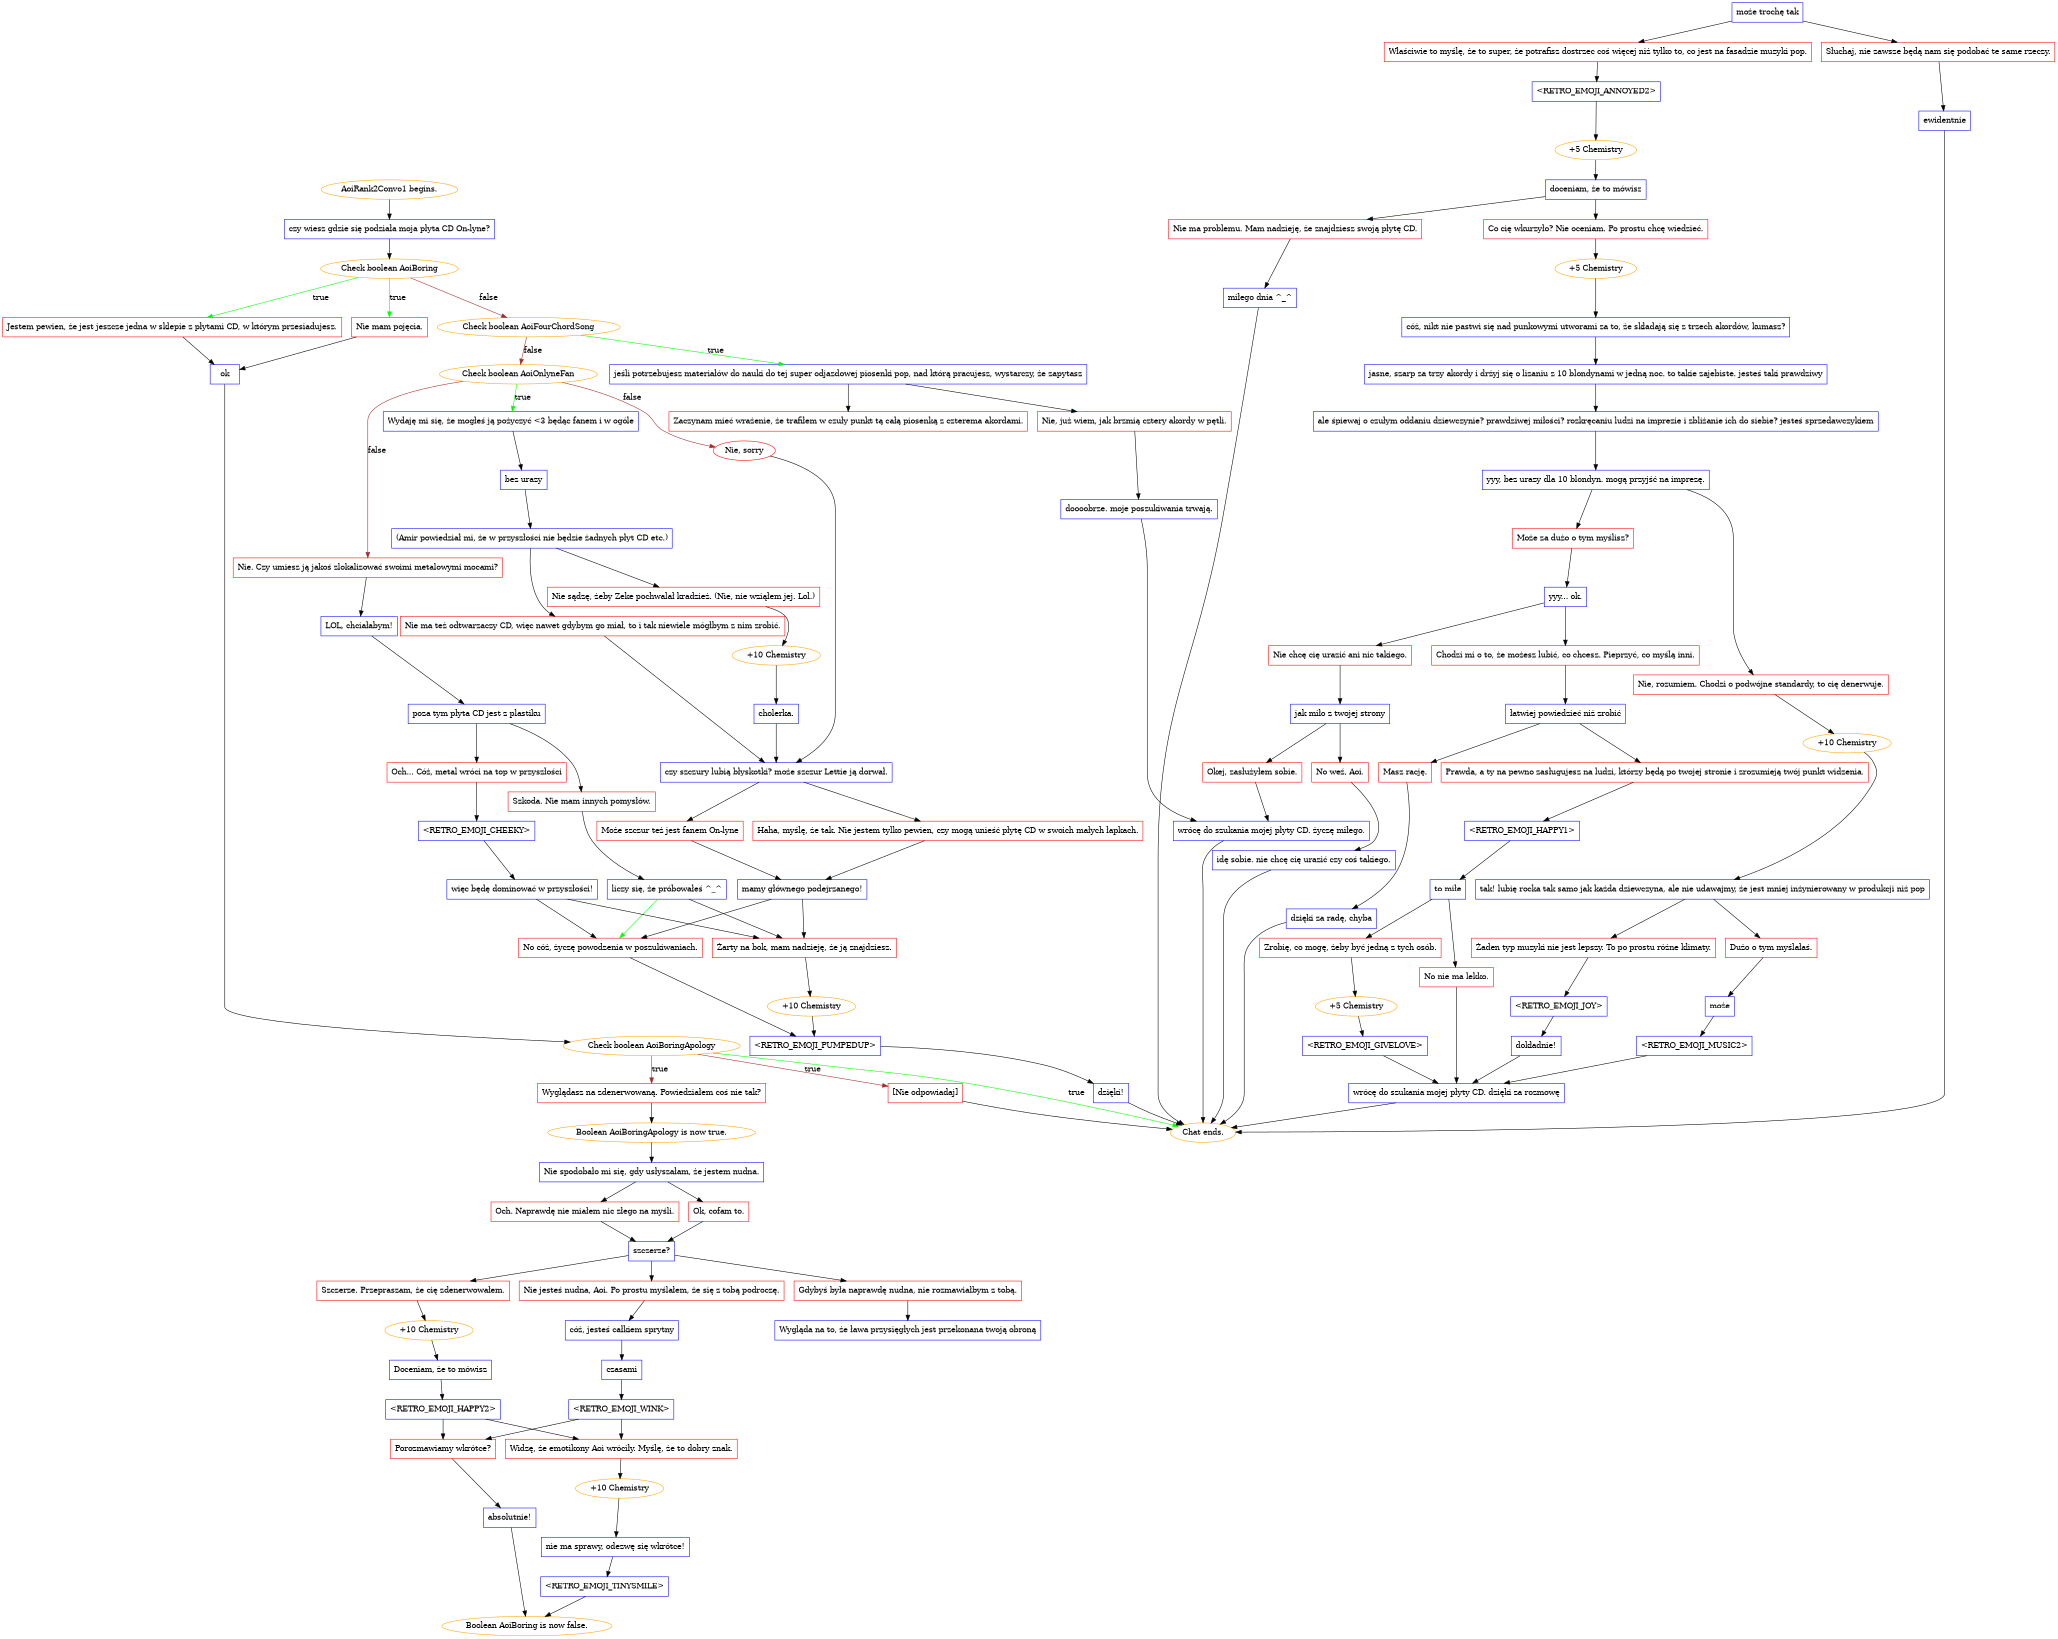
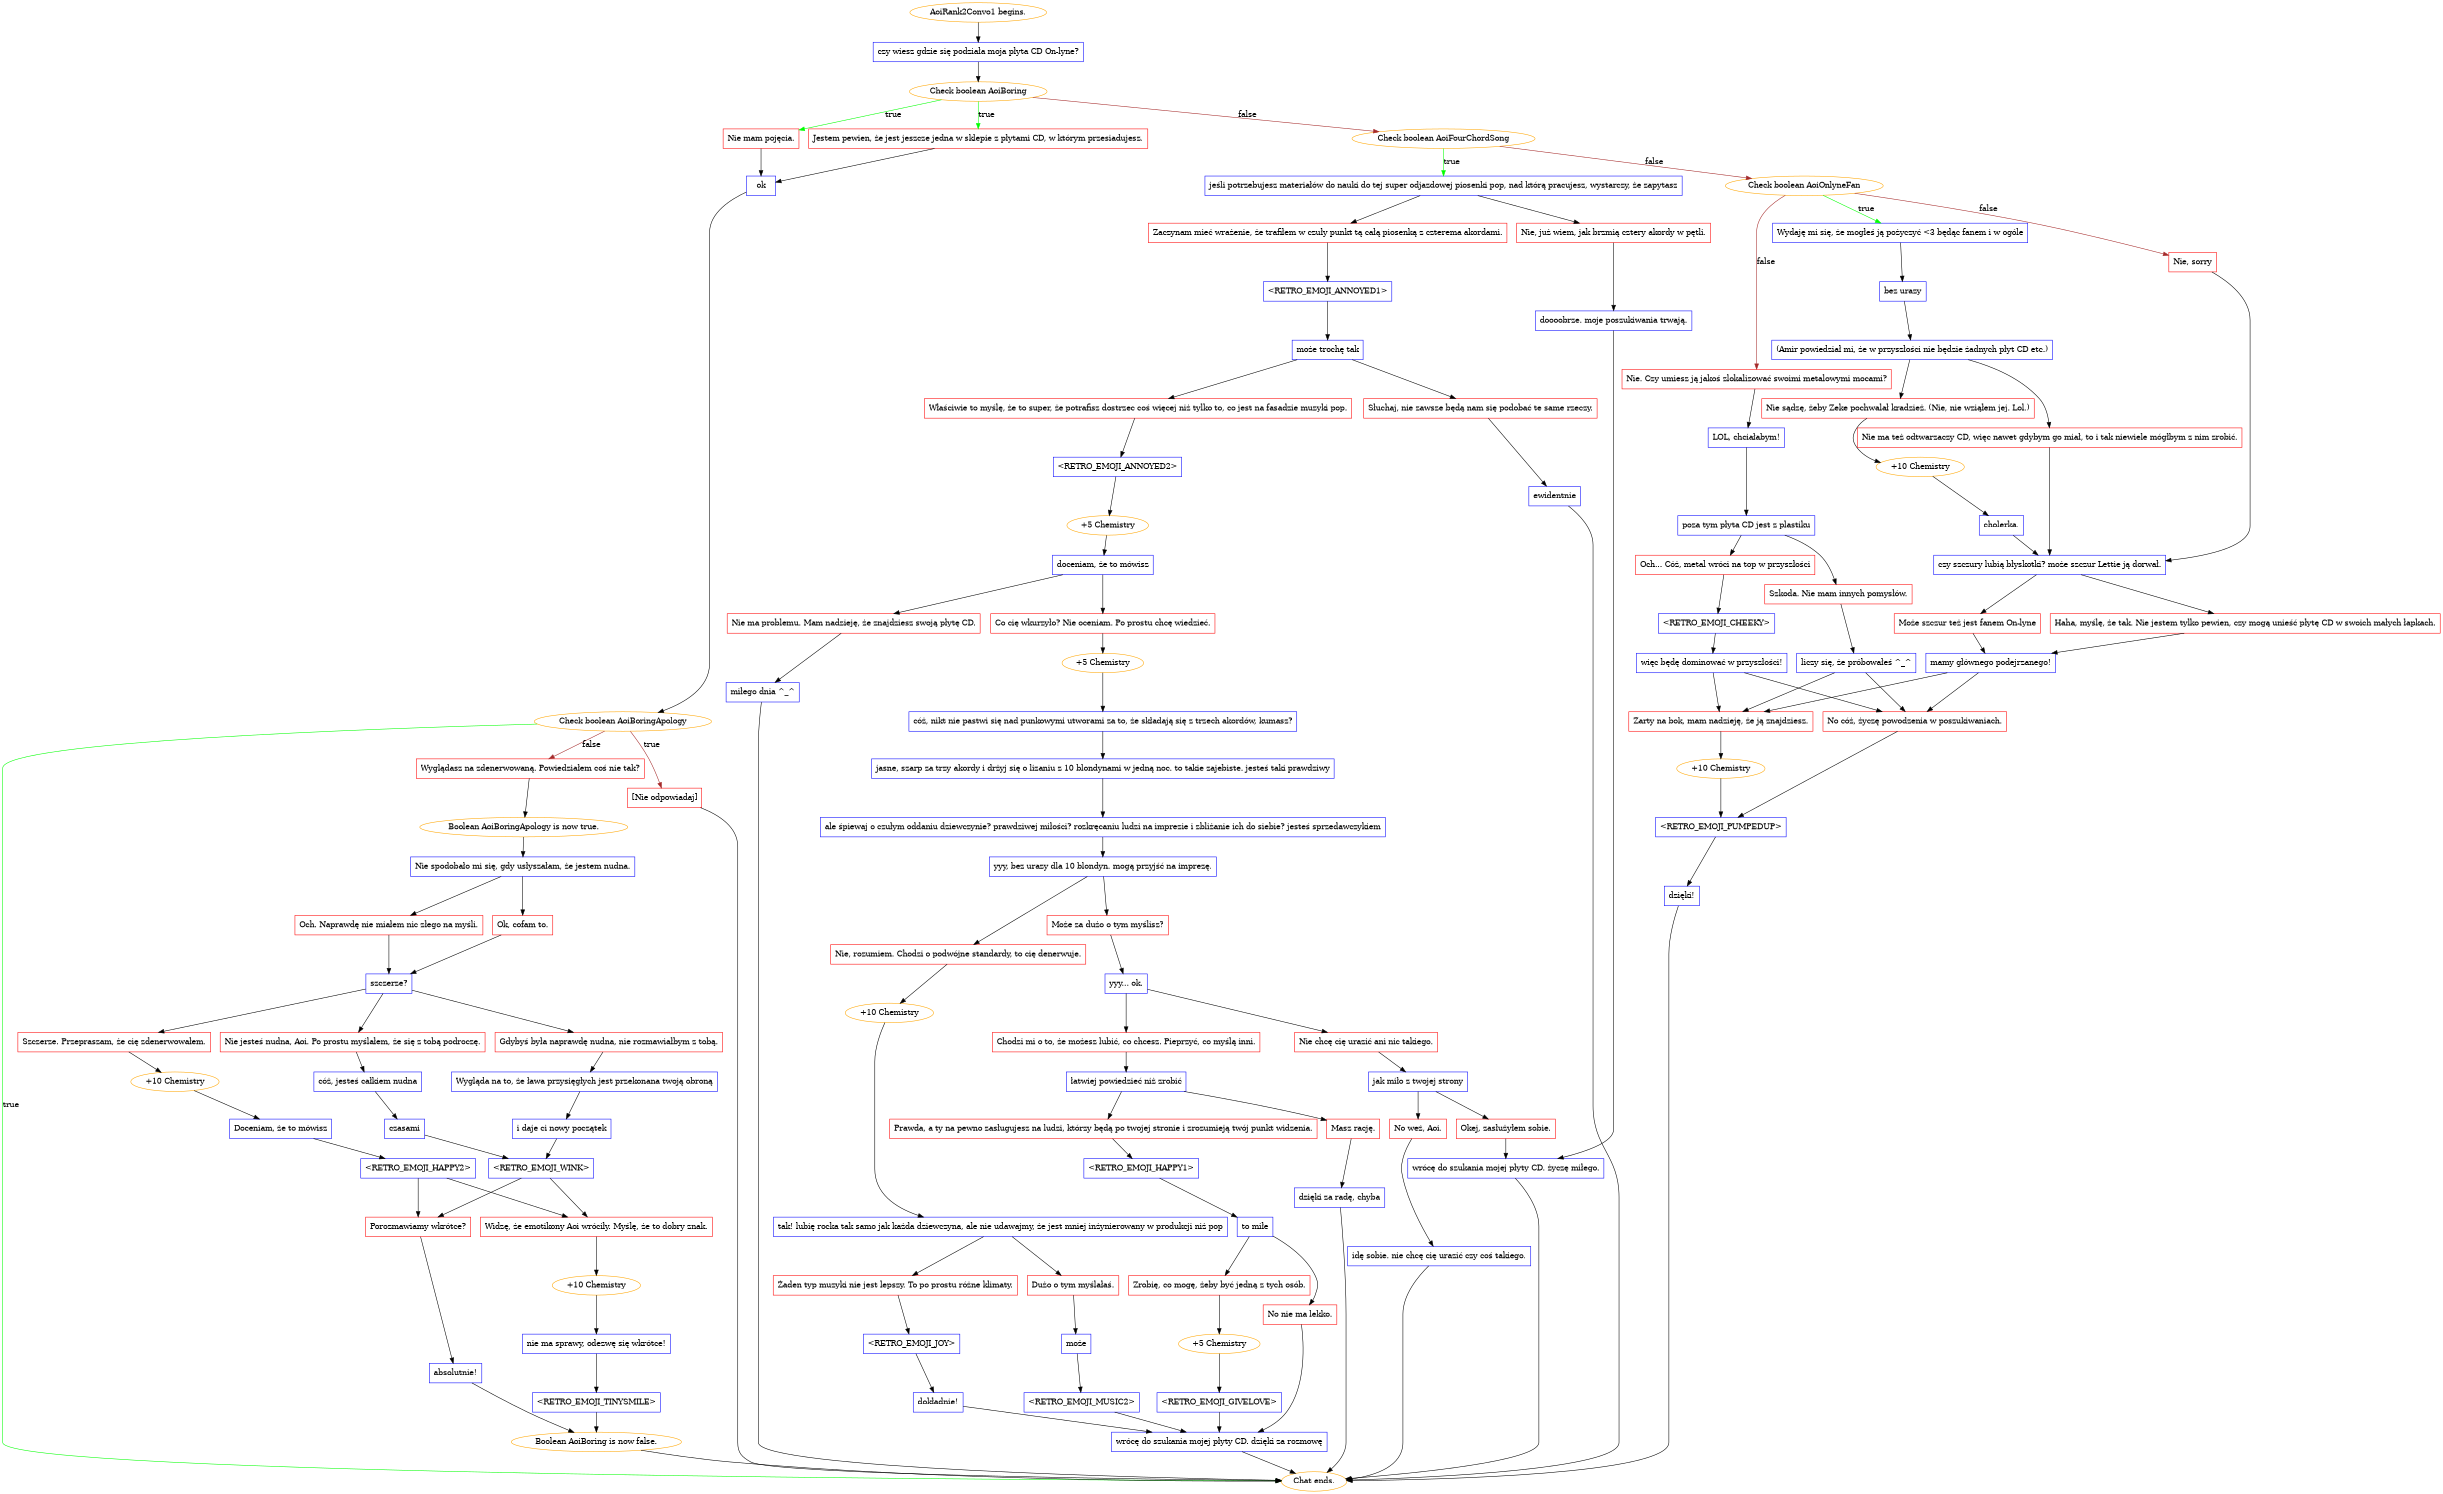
node "<RETRO_EMOJI_ANNOYED1>": added
node "Nie, sorry": shape ellipse -> box
edge "liczy się, że próbowałeś ^_^" -> "No cóż, życzę powodzenia w poszukiwaniach.": color green -> black
edge "Check boolean AoiBoringApology" -> "Wyglądasz na zdenerwowaną. Powiedziałem coś nie tak?": label "true" -> "false"
node "i daje ci nowy początek": added
node "cóż, jesteś całkiem sprytny": label "cóż, jesteś całkiem sprytny" -> "cóż, jesteś całkiem nudna"
edge "Boolean AoiBoring is now false." -> "Chat ends.": added
